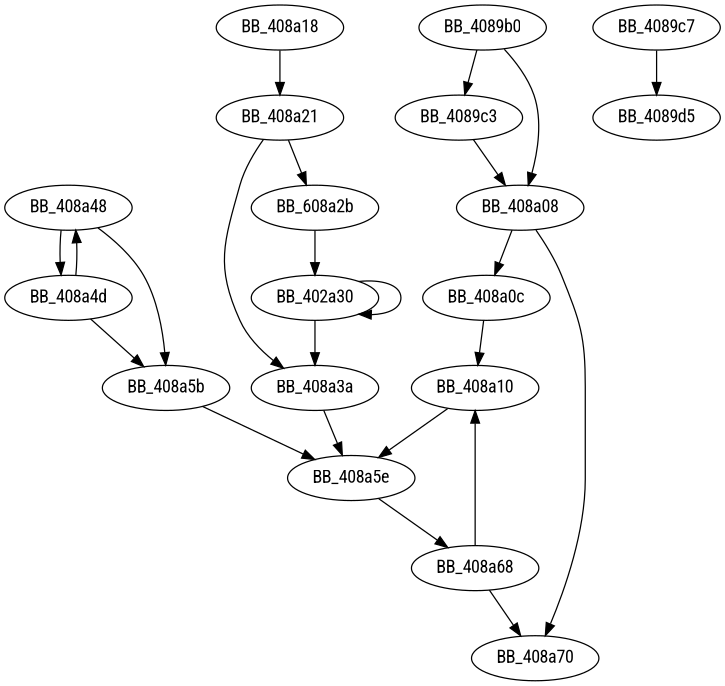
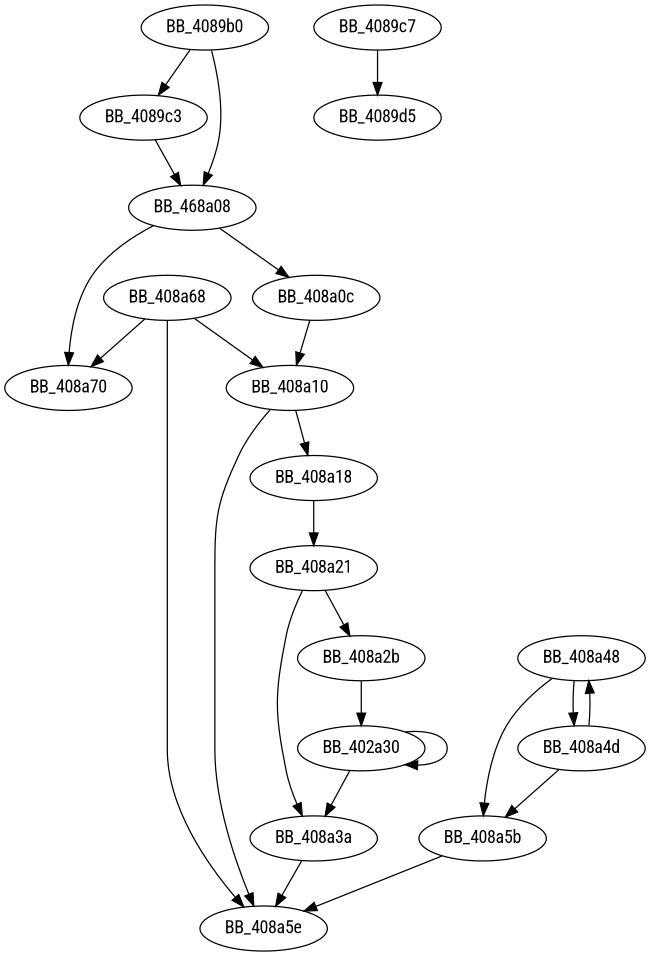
node "BB_608a2b": label "BB_608a2b" -> "BB_408a2b"
node "BB_408a08": label "BB_408a08" -> "BB_468a08"
edge "BB_408a10" -> "BB_408a18": added
edge "BB_408a5e" -> "BB_408a68": reversed
